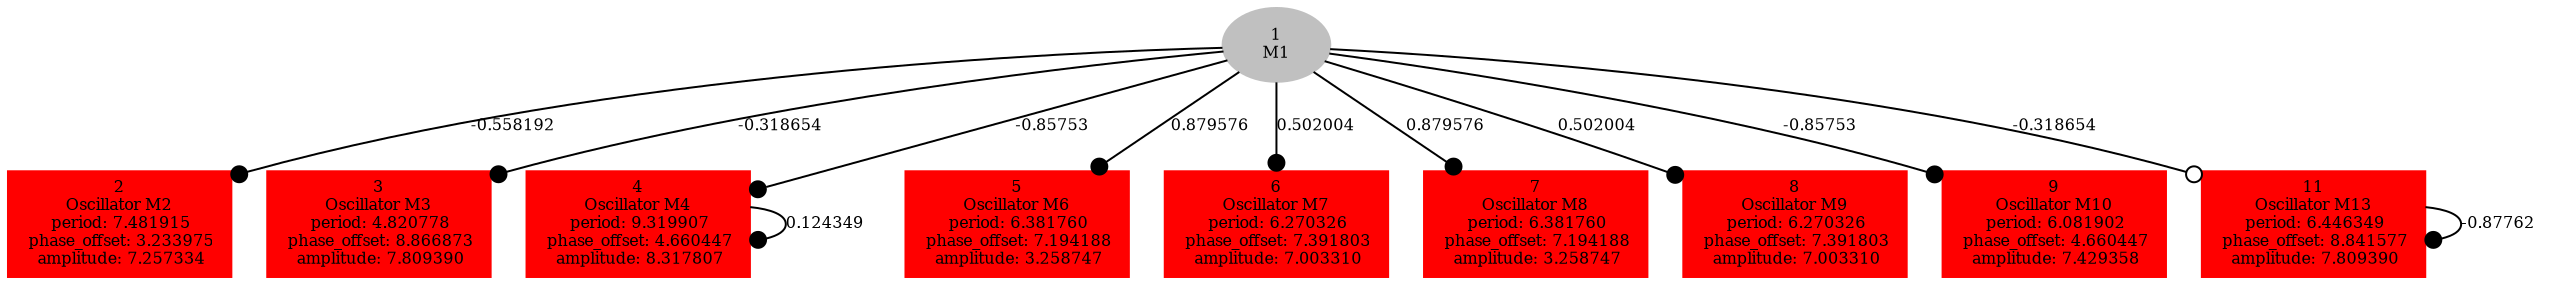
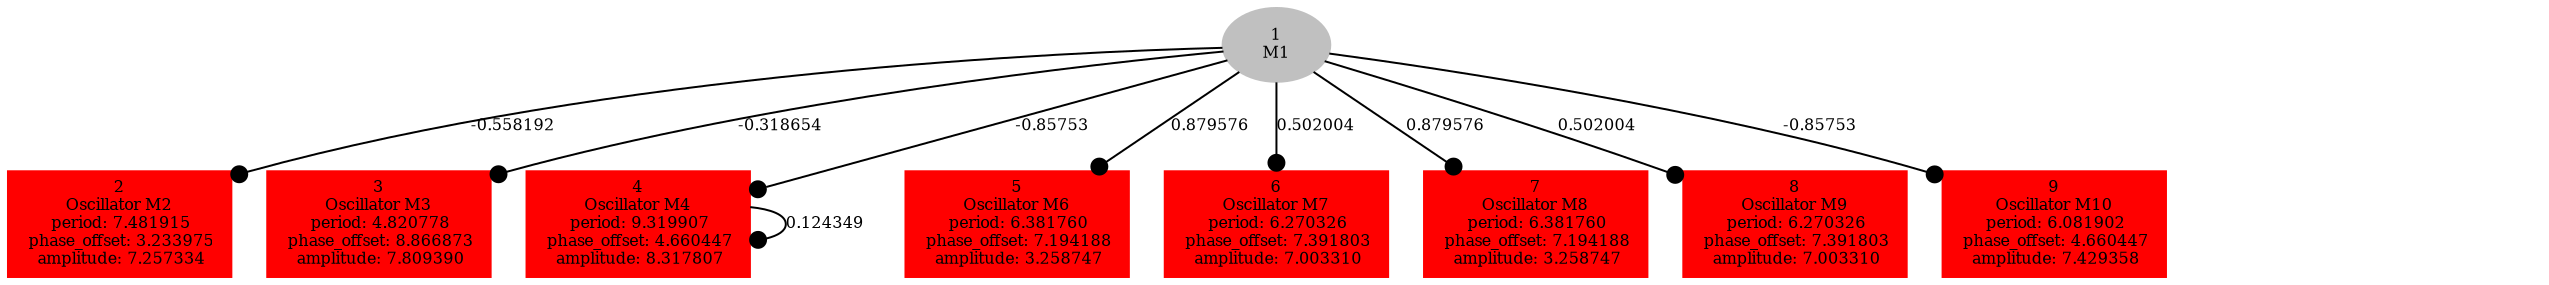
node "11": removed
